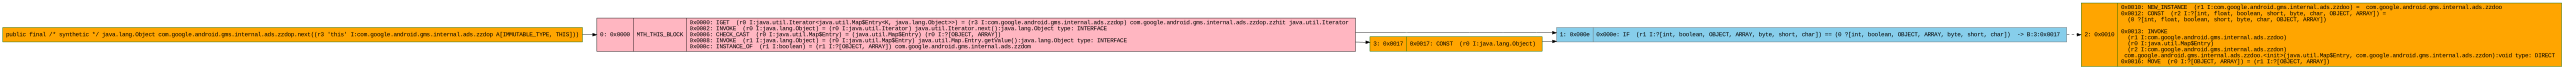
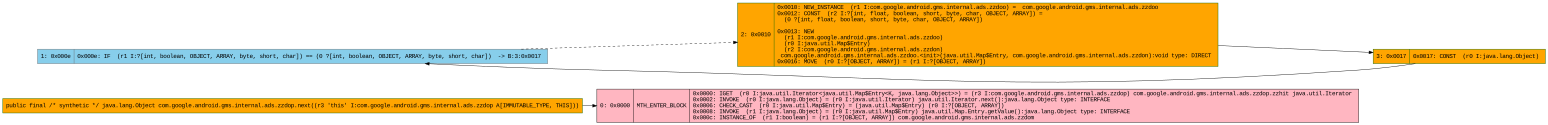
node "2: 0x0010": text "0x0013: INVOKE" -> "0x0013: NEW"
edge "0: 0x0000" -> "1: 0x000e": removed
node "0: 0x0000": text "MTH_THIS_BLOCK" -> "MTH_ENTER_BLOCK"
edge "0: 0x0000" -> "3: 0x0017": now "2: 0x0010" -> "3: 0x0017"
